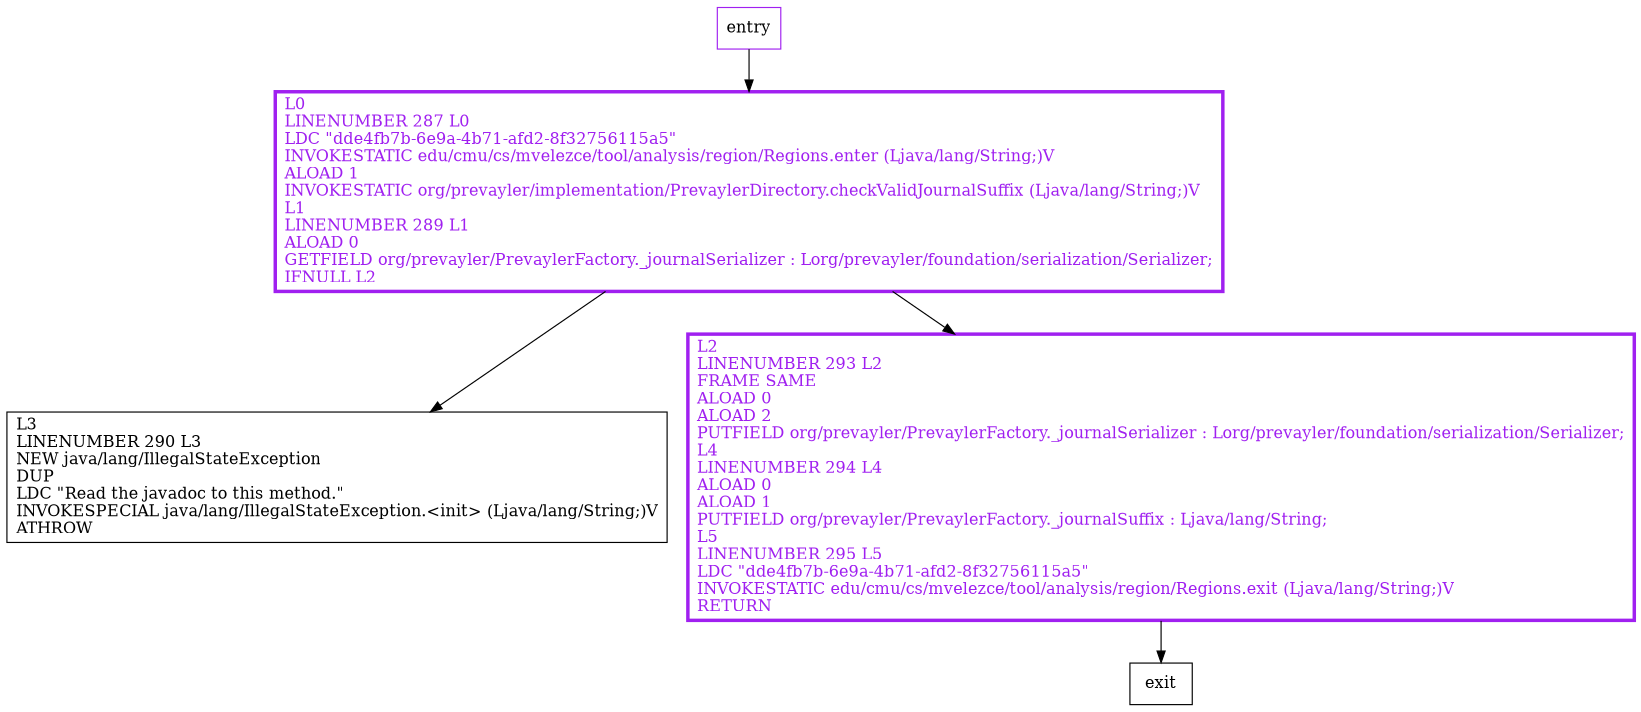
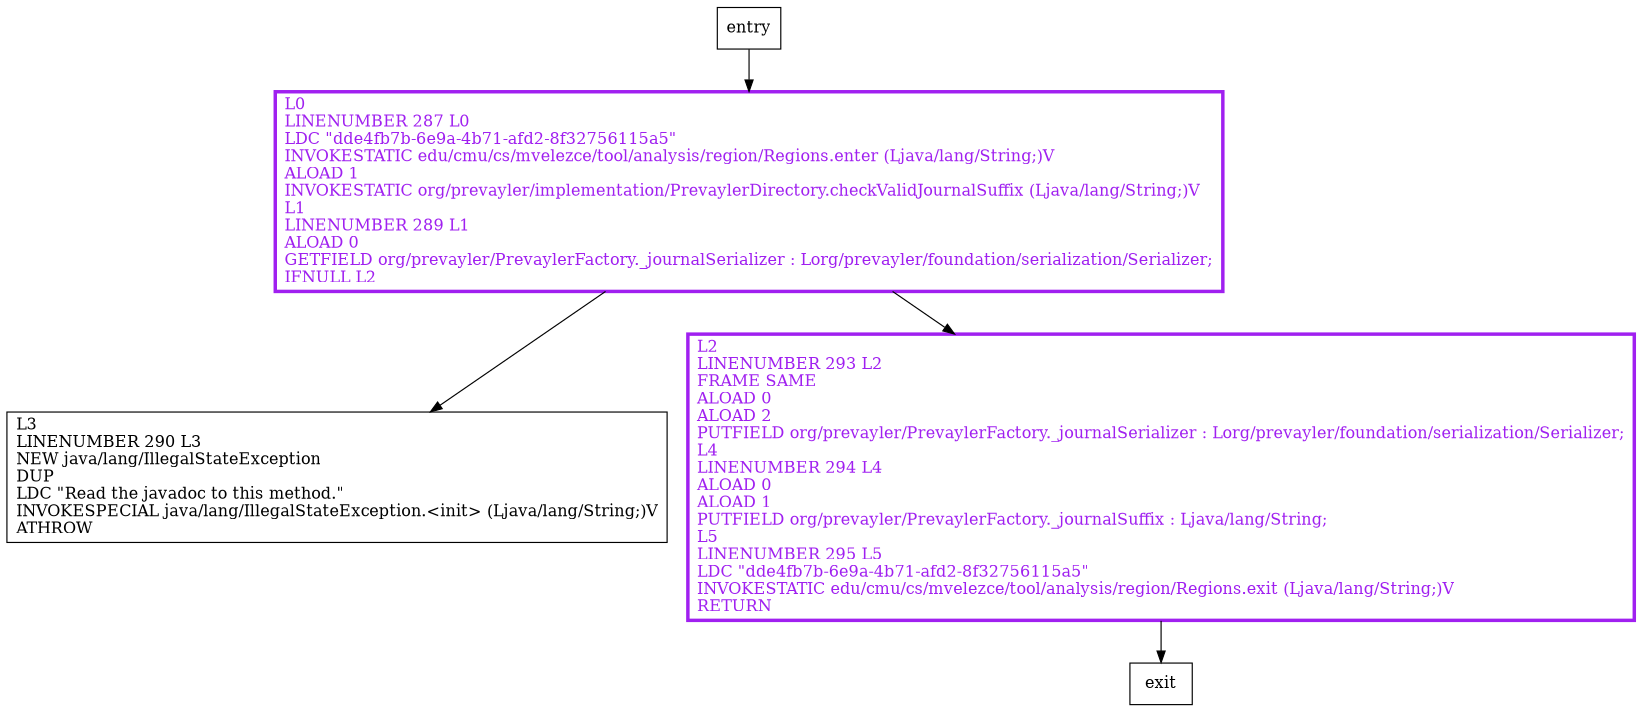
node "entry": color purple -> black
